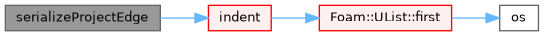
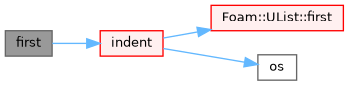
node "serializeProjectEdge": label "serializeProjectEdge" -> "first"
edge "Foam::UList::first" -> "os": now "indent" -> "os"
